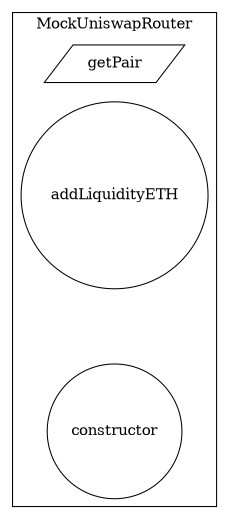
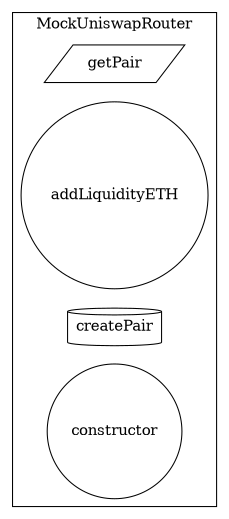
node "createPair": added
